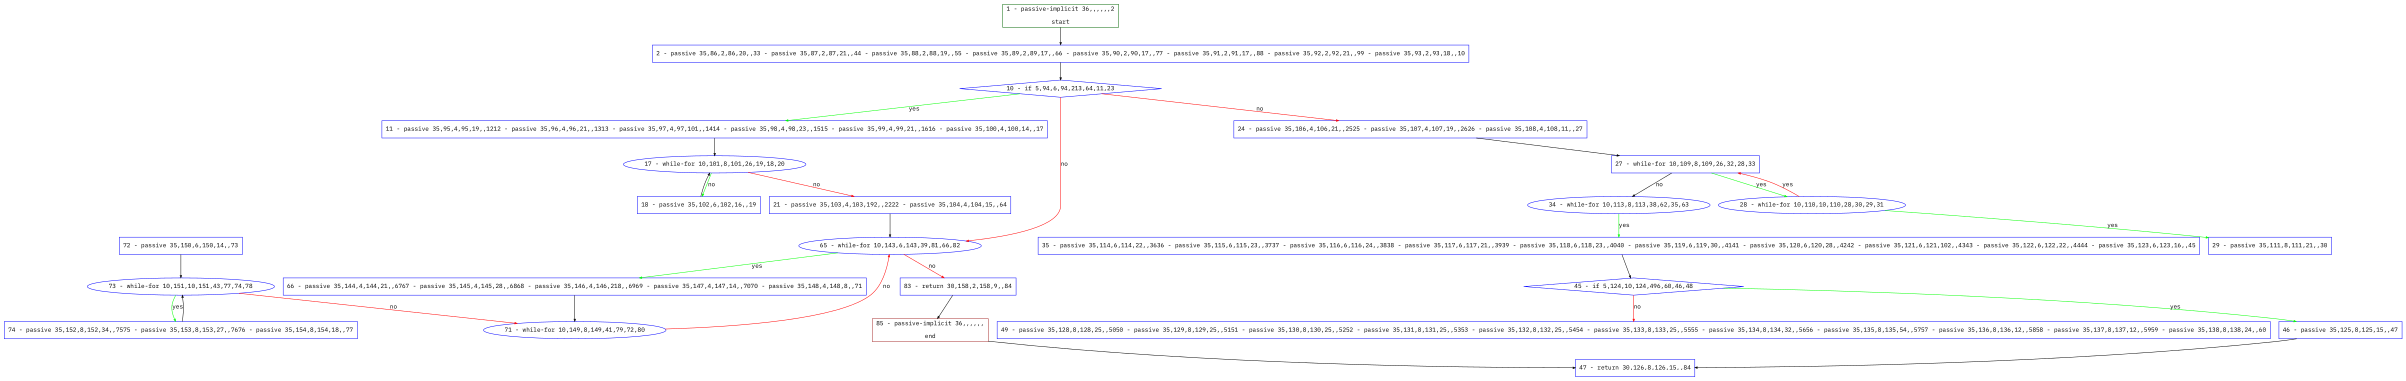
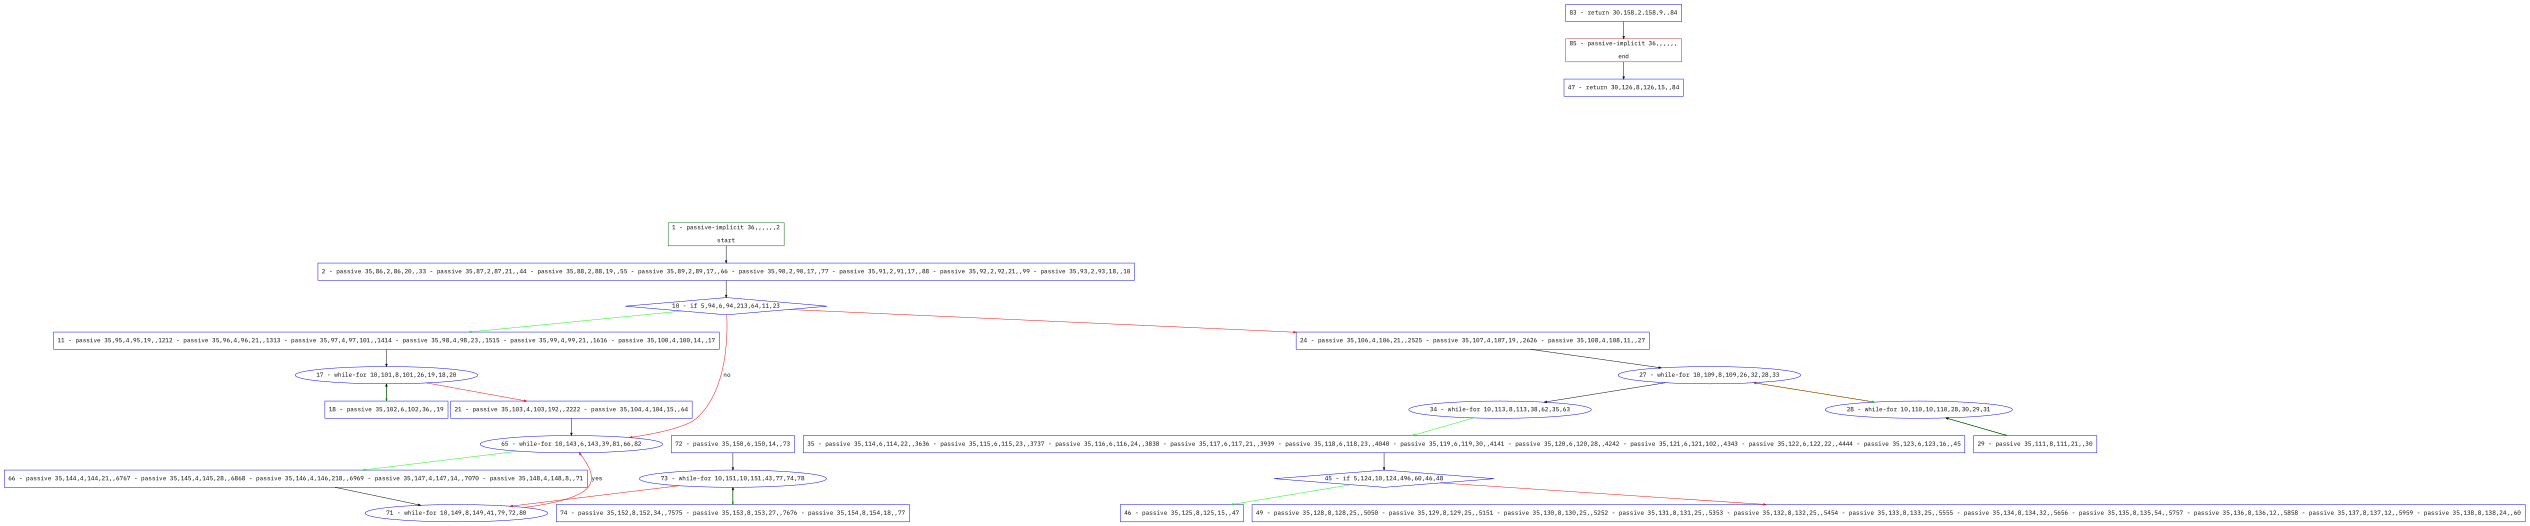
node "27 - while-for 10,109,8,109,26,32,28,33": shape box -> ellipse
node "18 - passive 35,102,6,102,16,,19": label "18 - passive 35,102,6,102,16,,19" -> "18 - passive 35,102,6,102,36,,19"
edge "65 - while-for 10,143,6,143,39,81,66,82" -> "83 - return 30,158,2,158,9,,84": removed, label "no"
edge "71 - while-for 10,149,8,149,41,79,72,80" -> "65 - while-for 10,143,6,143,39,81,66,82": label "no" -> "yes"
edge "45 - if 5,124,10,124,496,60,46,48" -> "46 - passive 35,125,8,125,15,,47": label "yes" -> "no"
edge "46 - passive 35,125,8,125,15,,47" -> "47 - return 30,126,8,126,15,,84": removed
edge "29 - passive 35,111,8,111,21,,30" -> "28 - while-for 10,110,10,110,28,30,29,31": added
